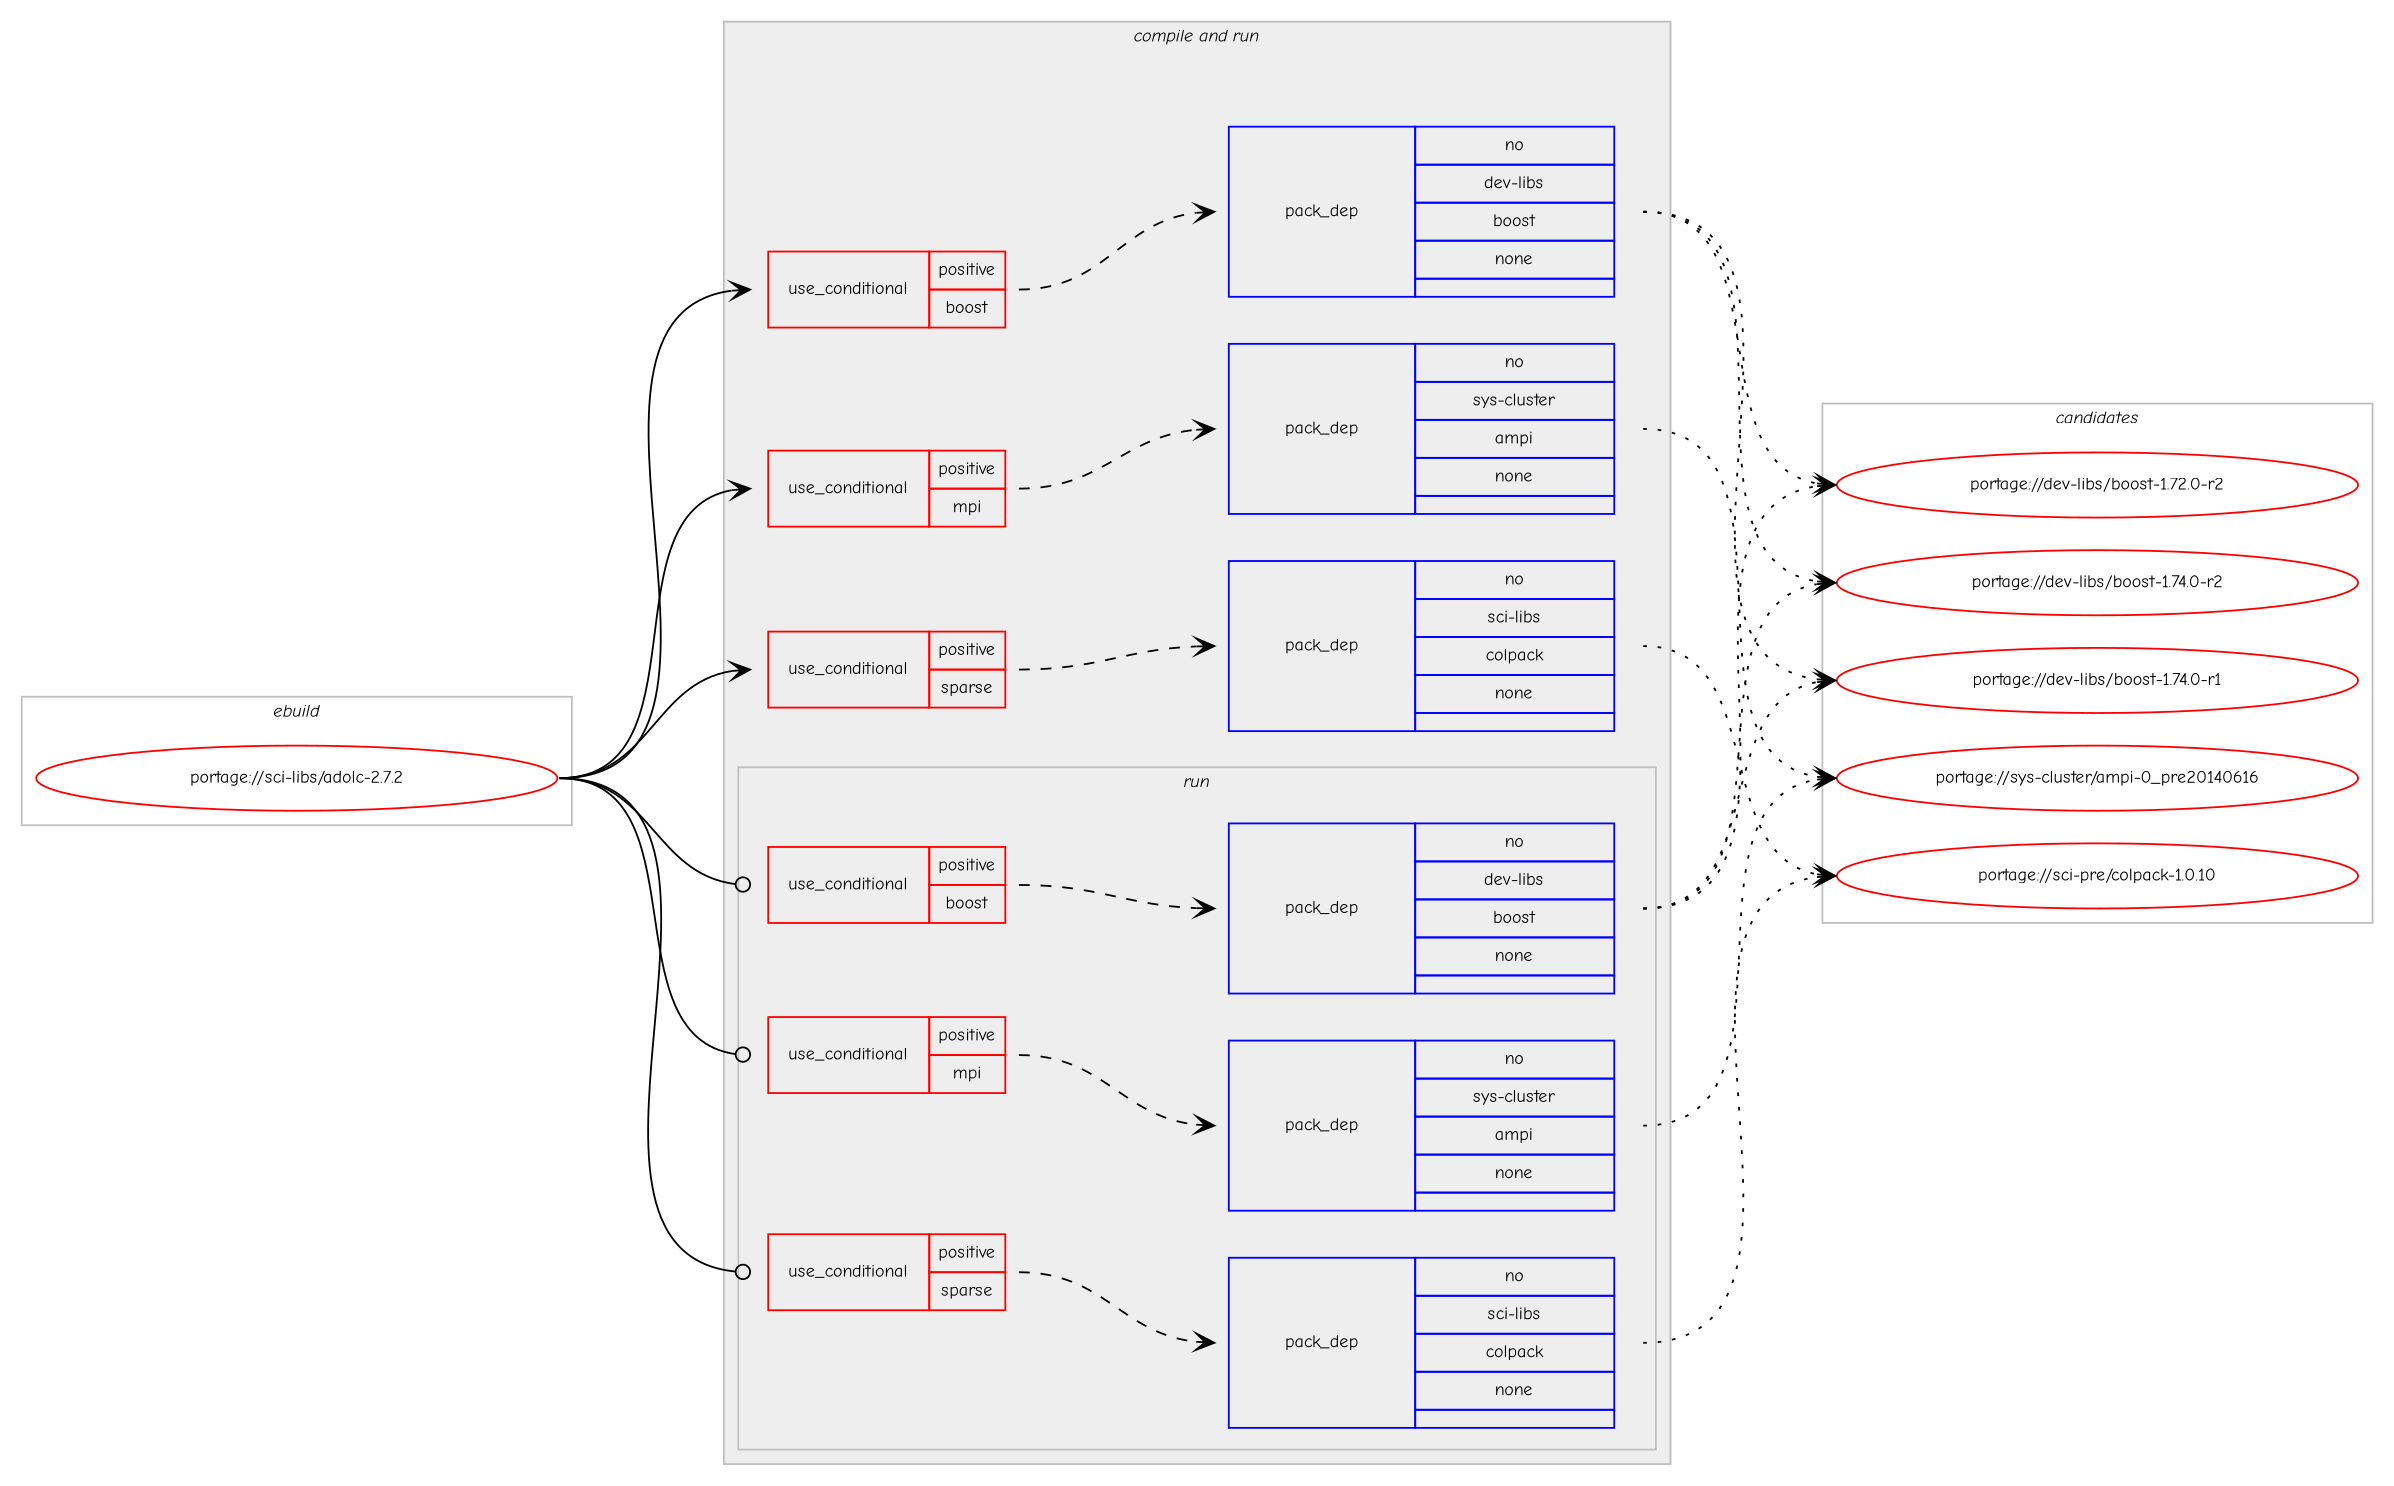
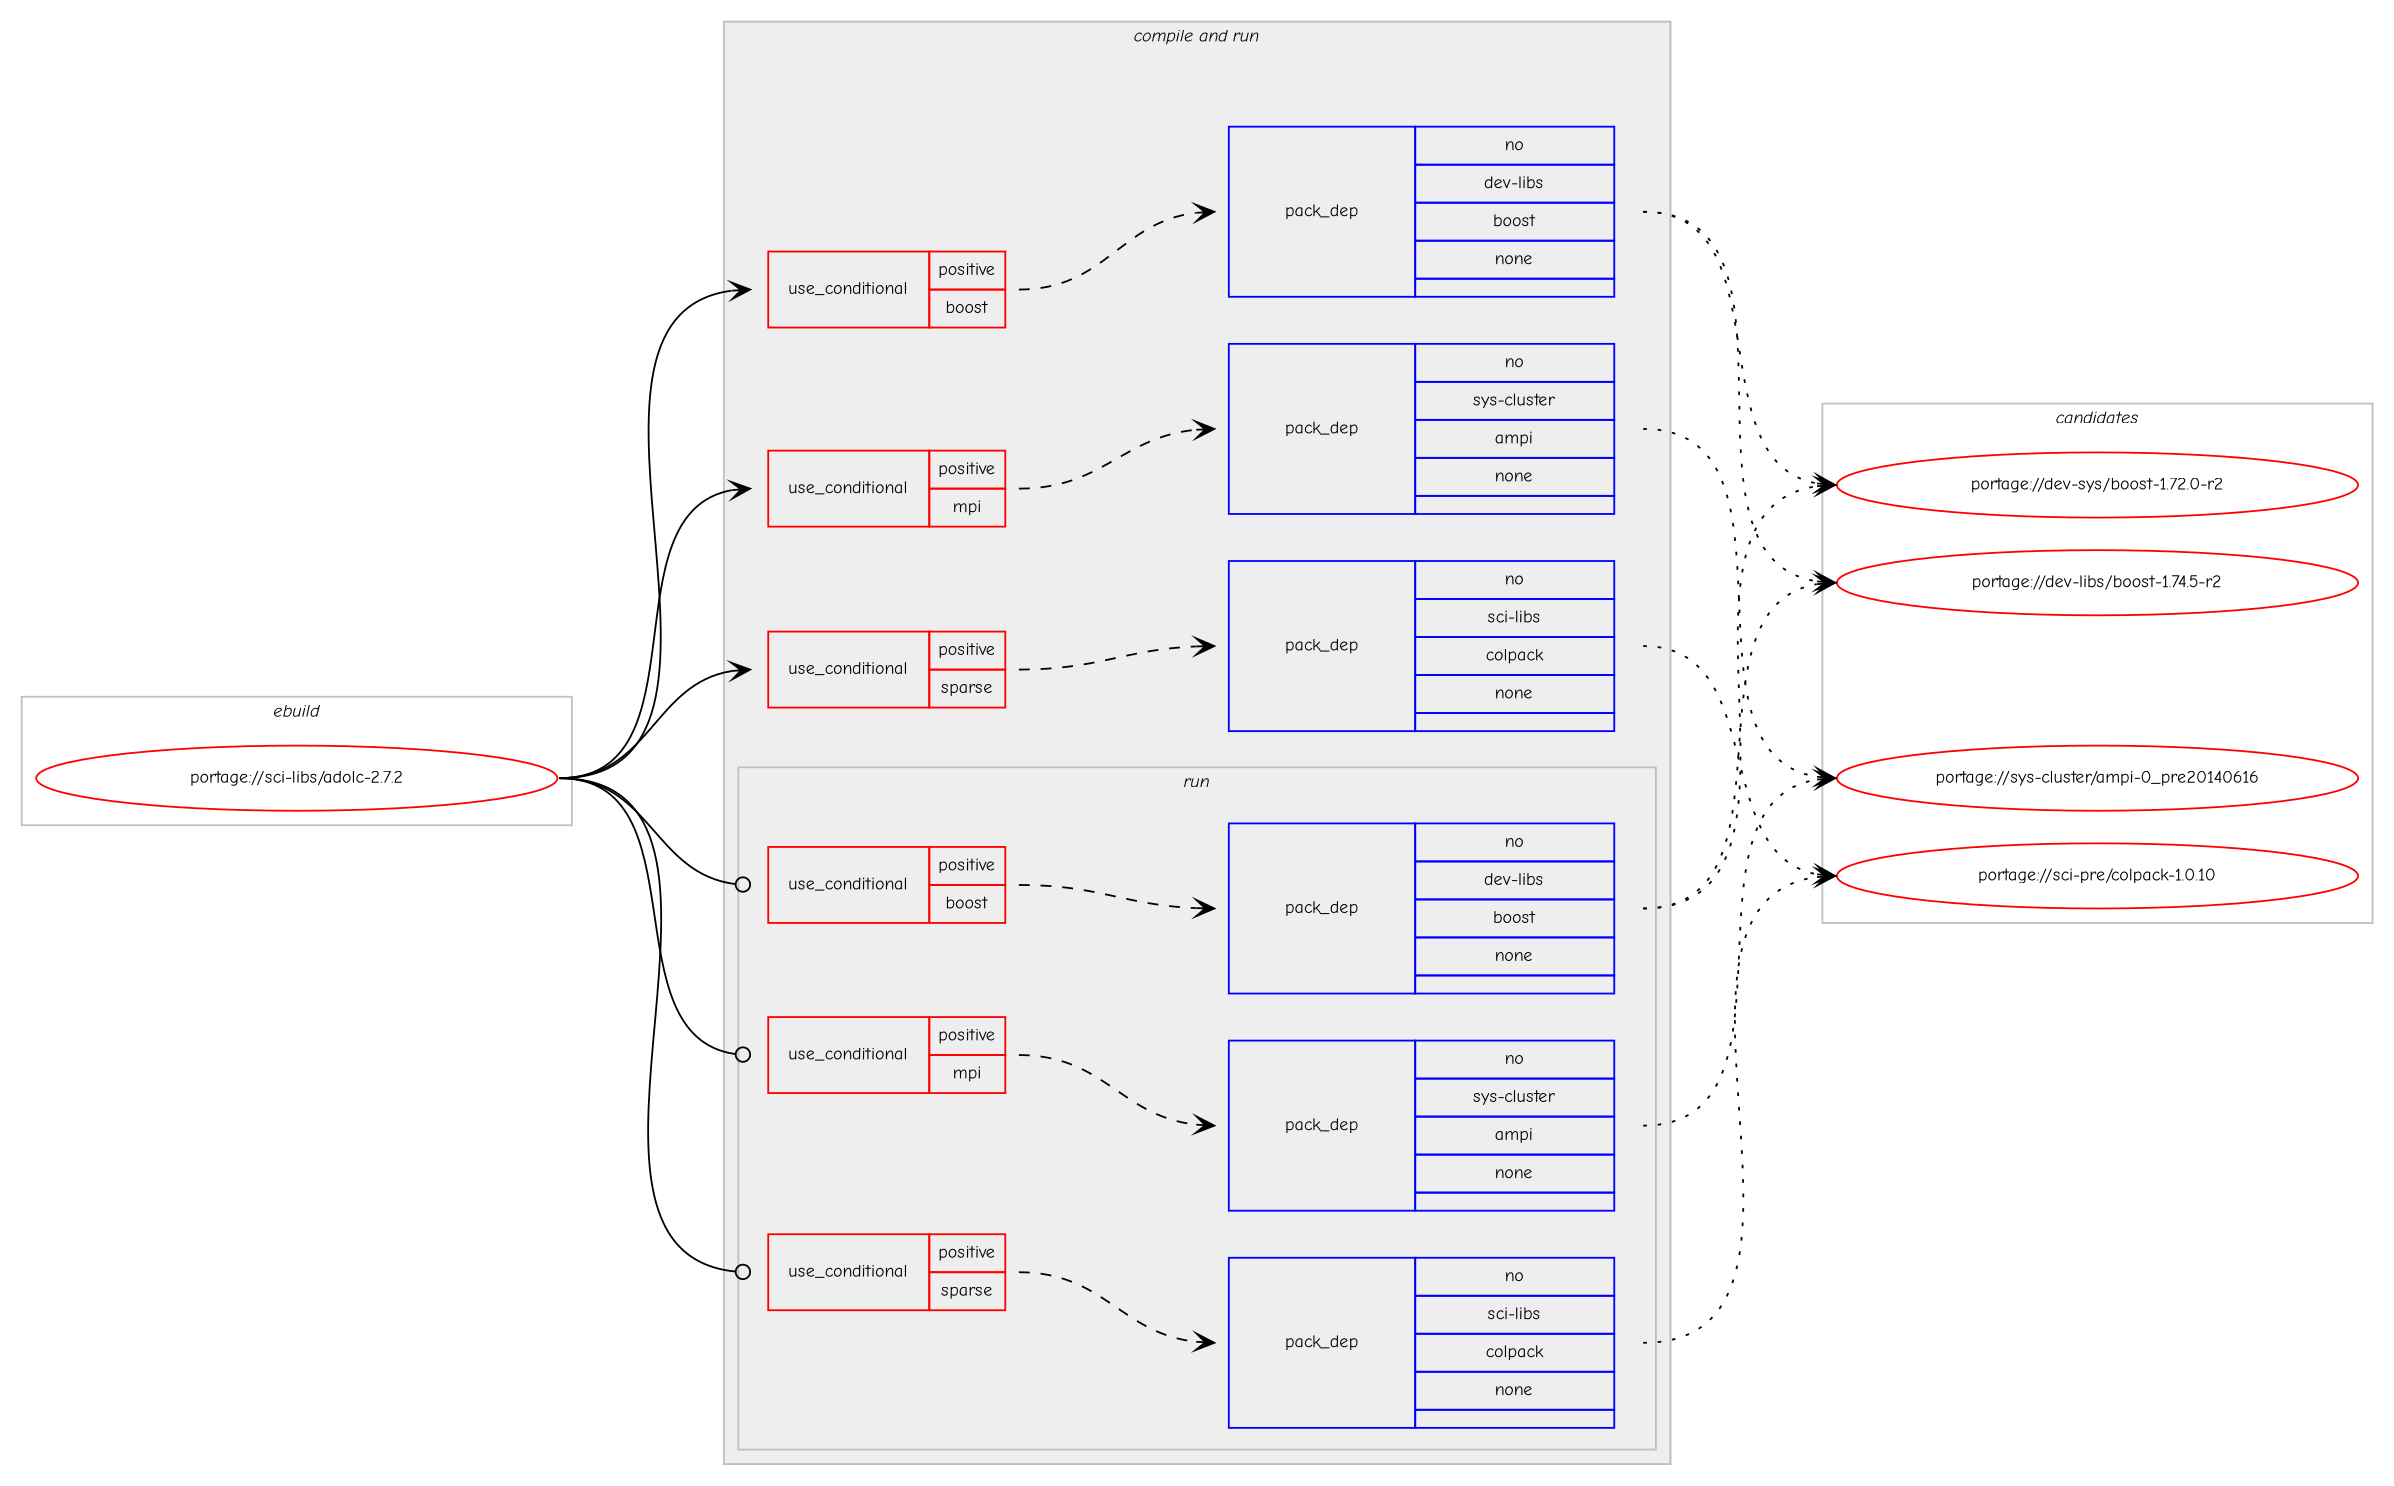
node "portage://dev-libs/boost-1.72.0-r2": label "portage://dev-libs/boost-1.72.0-r2" -> "portage://dev-sys/boost-1.72.0-r2"
node "portage://dev-libs/boost-1.74.0-r2": label "portage://dev-libs/boost-1.74.0-r2" -> "portage://dev-libs/boost-1.74.5-r2"
node "portage://dev-libs/boost-1.74.0-r1": removed
